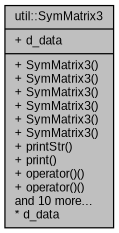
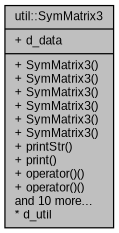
node "util::SymMatrix3": text "* d_data" -> "* d_util"
